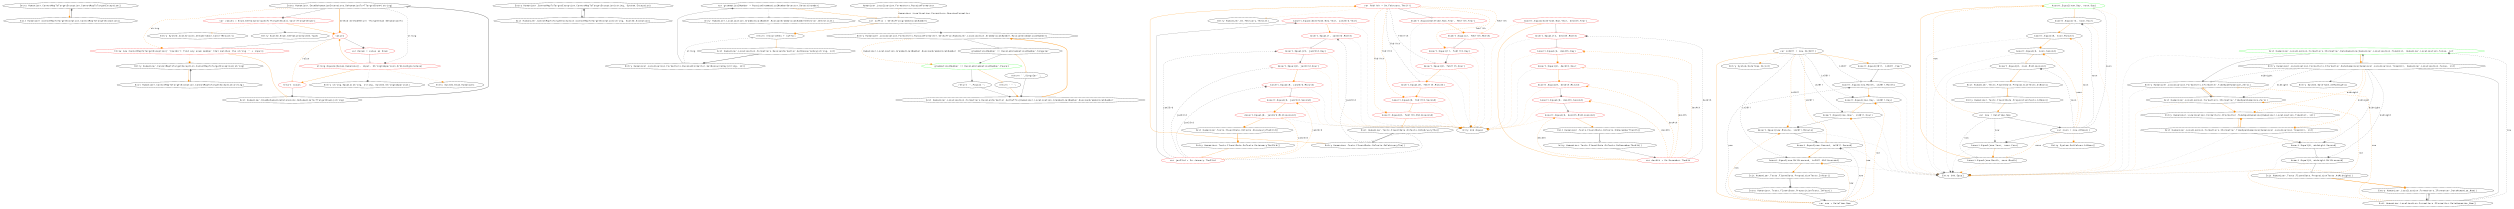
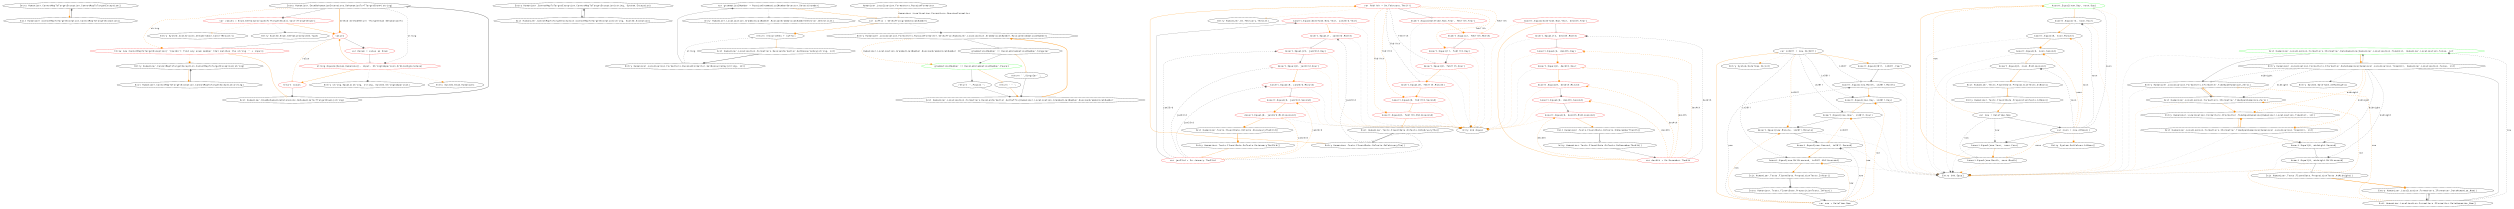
edge "var in2011 = now.In(2011)" -> "Assert.Equal(now.Second, in2011.Second)": now "Assert.Equal(now.Hour, in2011.Hour)" -> "Assert.Equal(now.Second, in2011.Second)"
